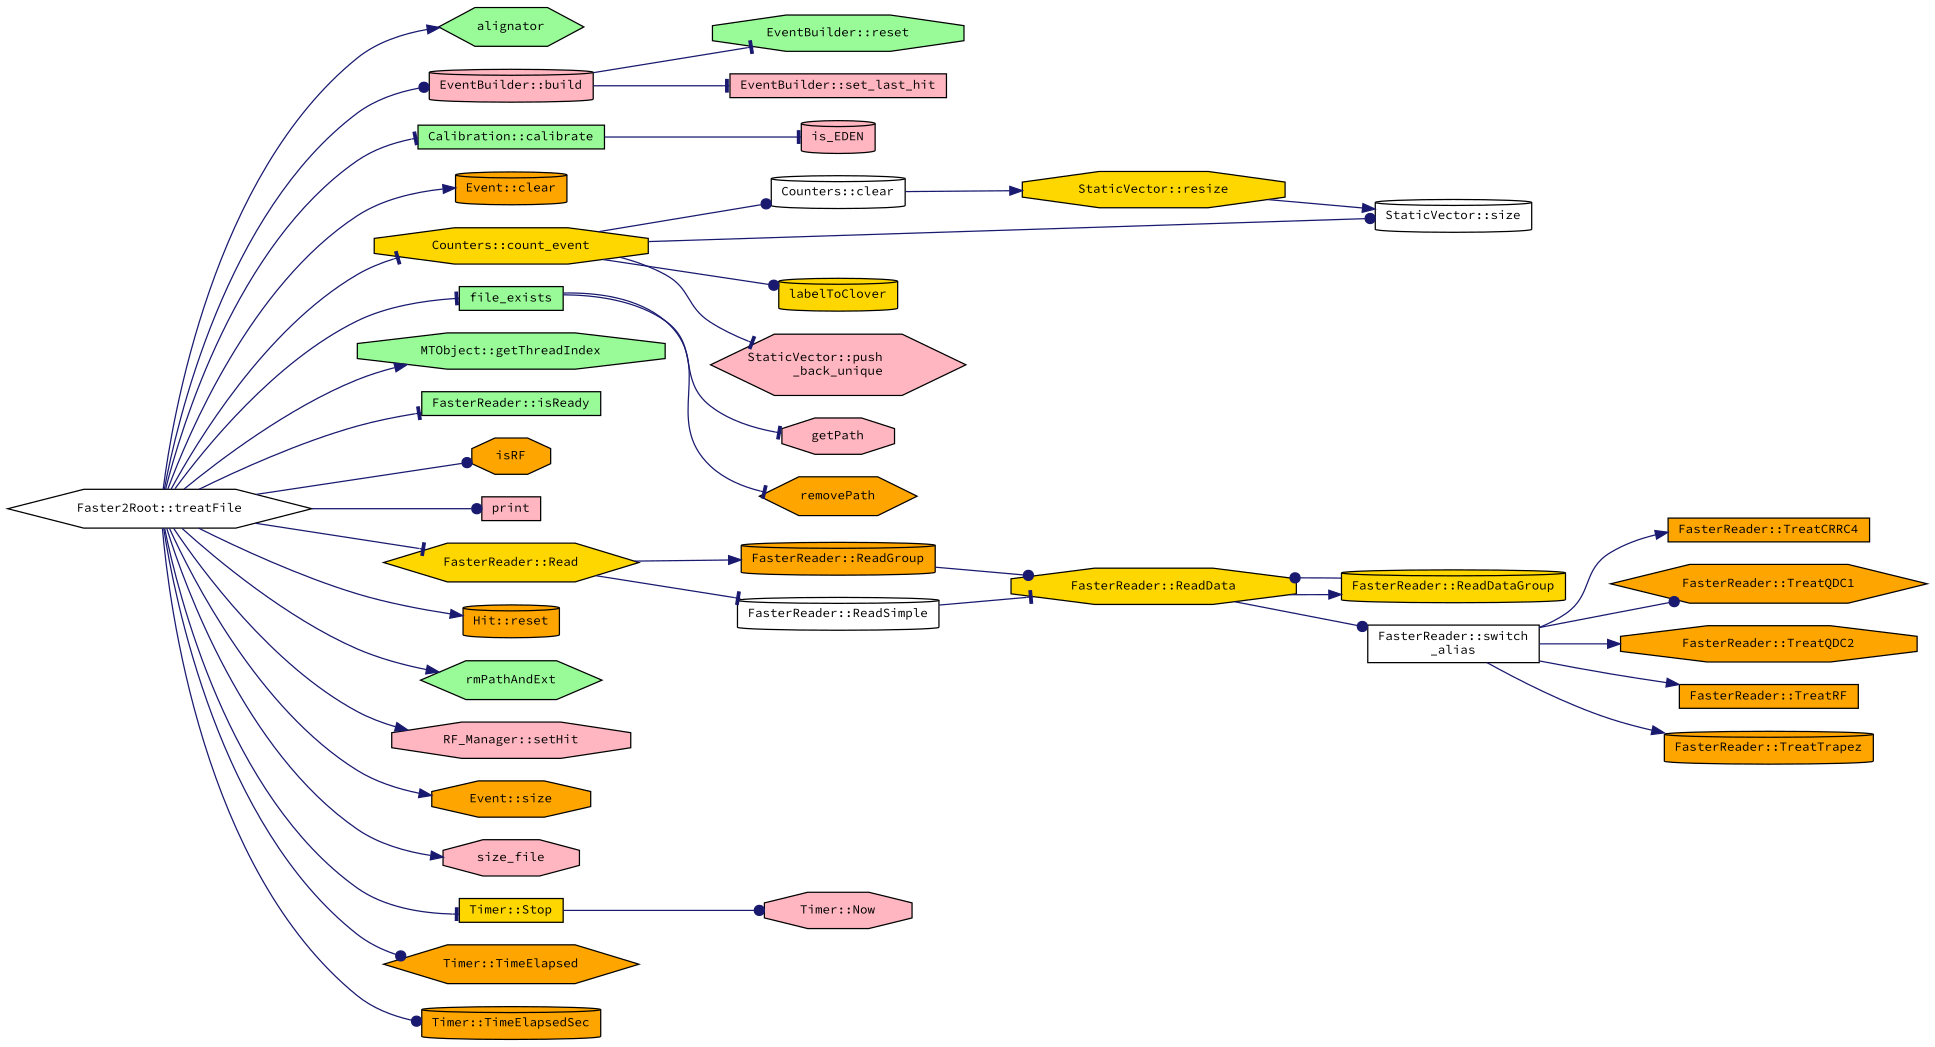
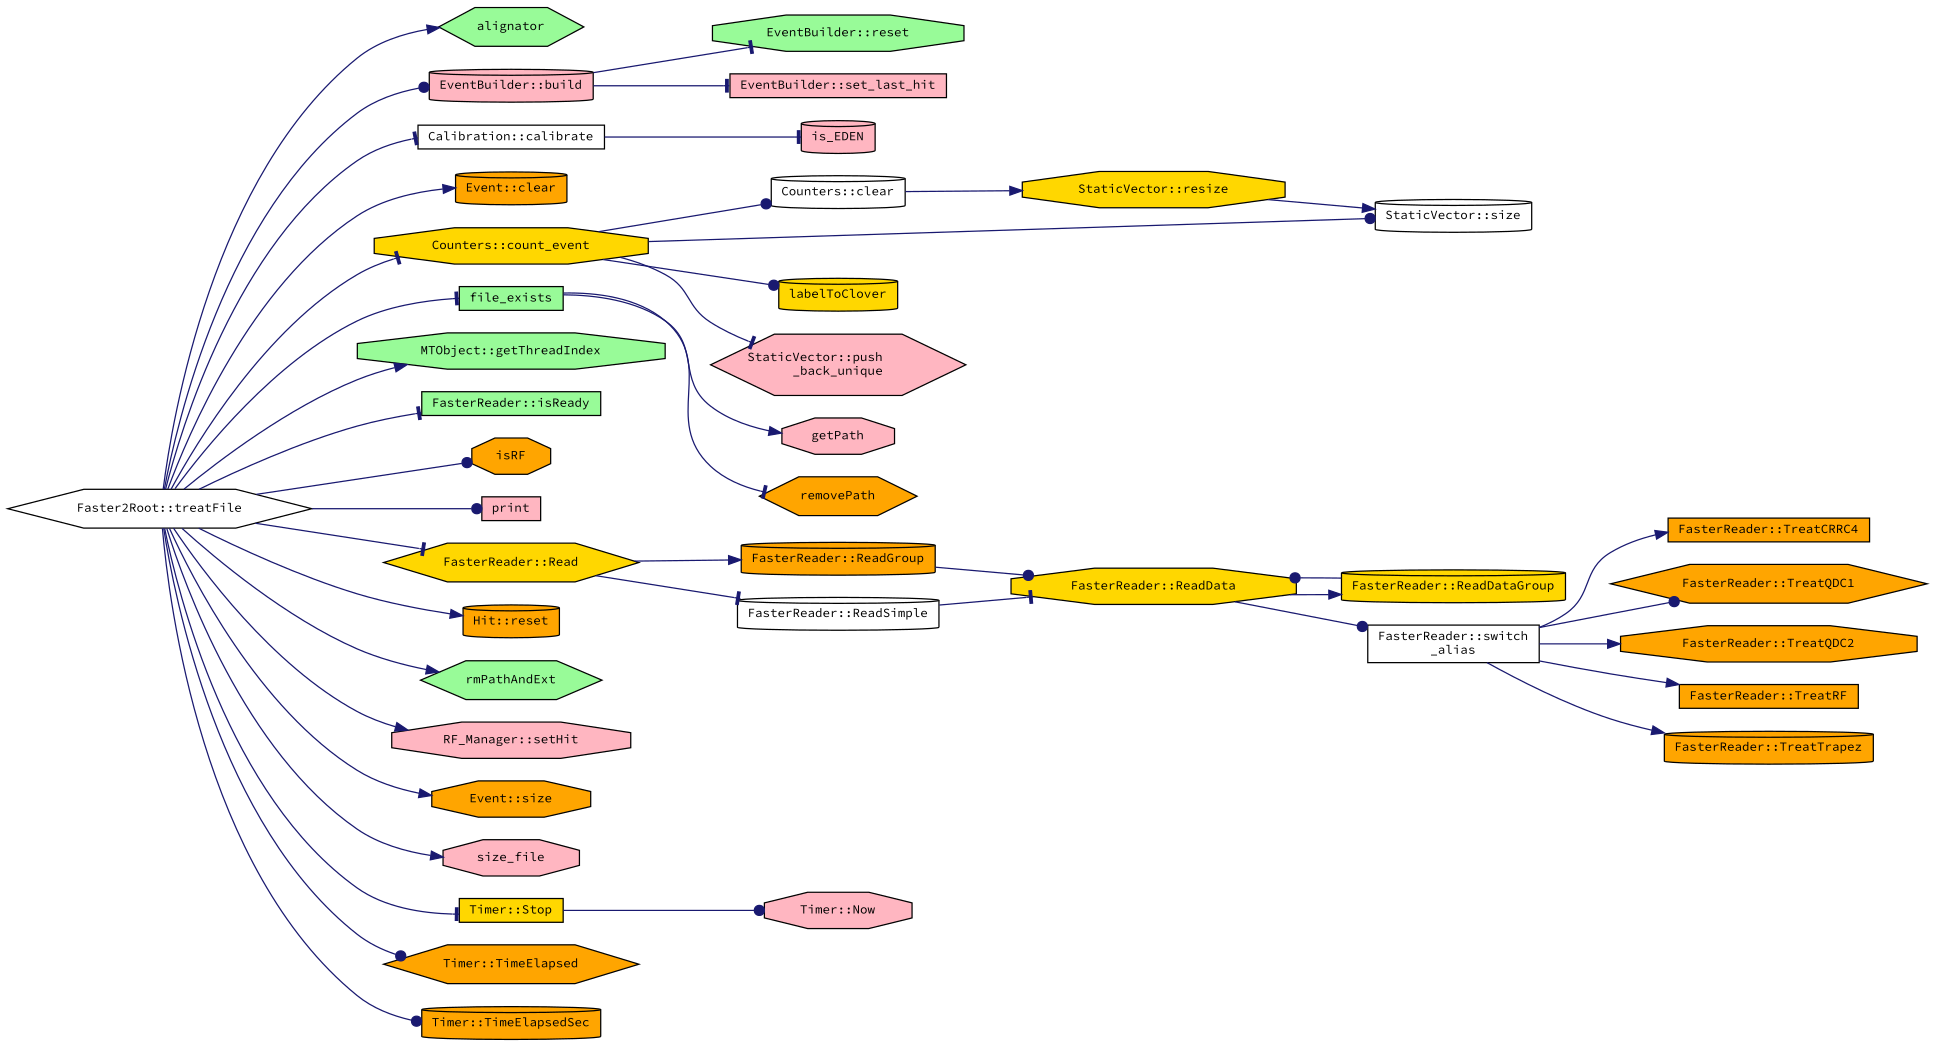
node "Calibration::calibrate": fillcolor palegreen -> white
edge "file_exists" -> "getPath": arrowhead tee -> normal
